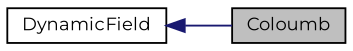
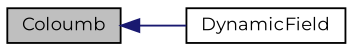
edge "Coloumb" -> "DynamicField": reversed
